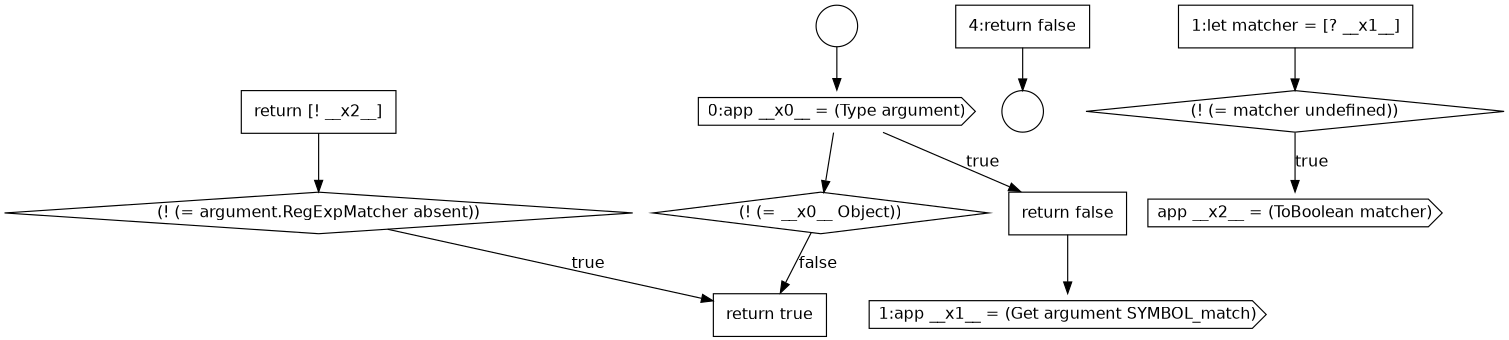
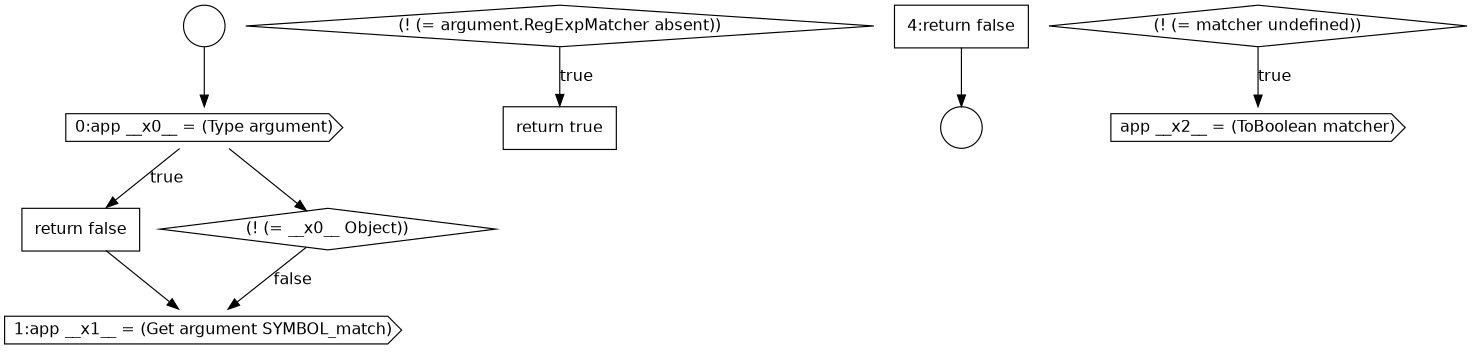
node "1:let matcher = [? __x1__]": removed
node "return [! __x2__]": removed
edge "(! (= __x0__ Object))" -> "return true": now "(! (= __x0__ Object))" -> "1:app __x1__ = (Get argument SYMBOL_match)"
